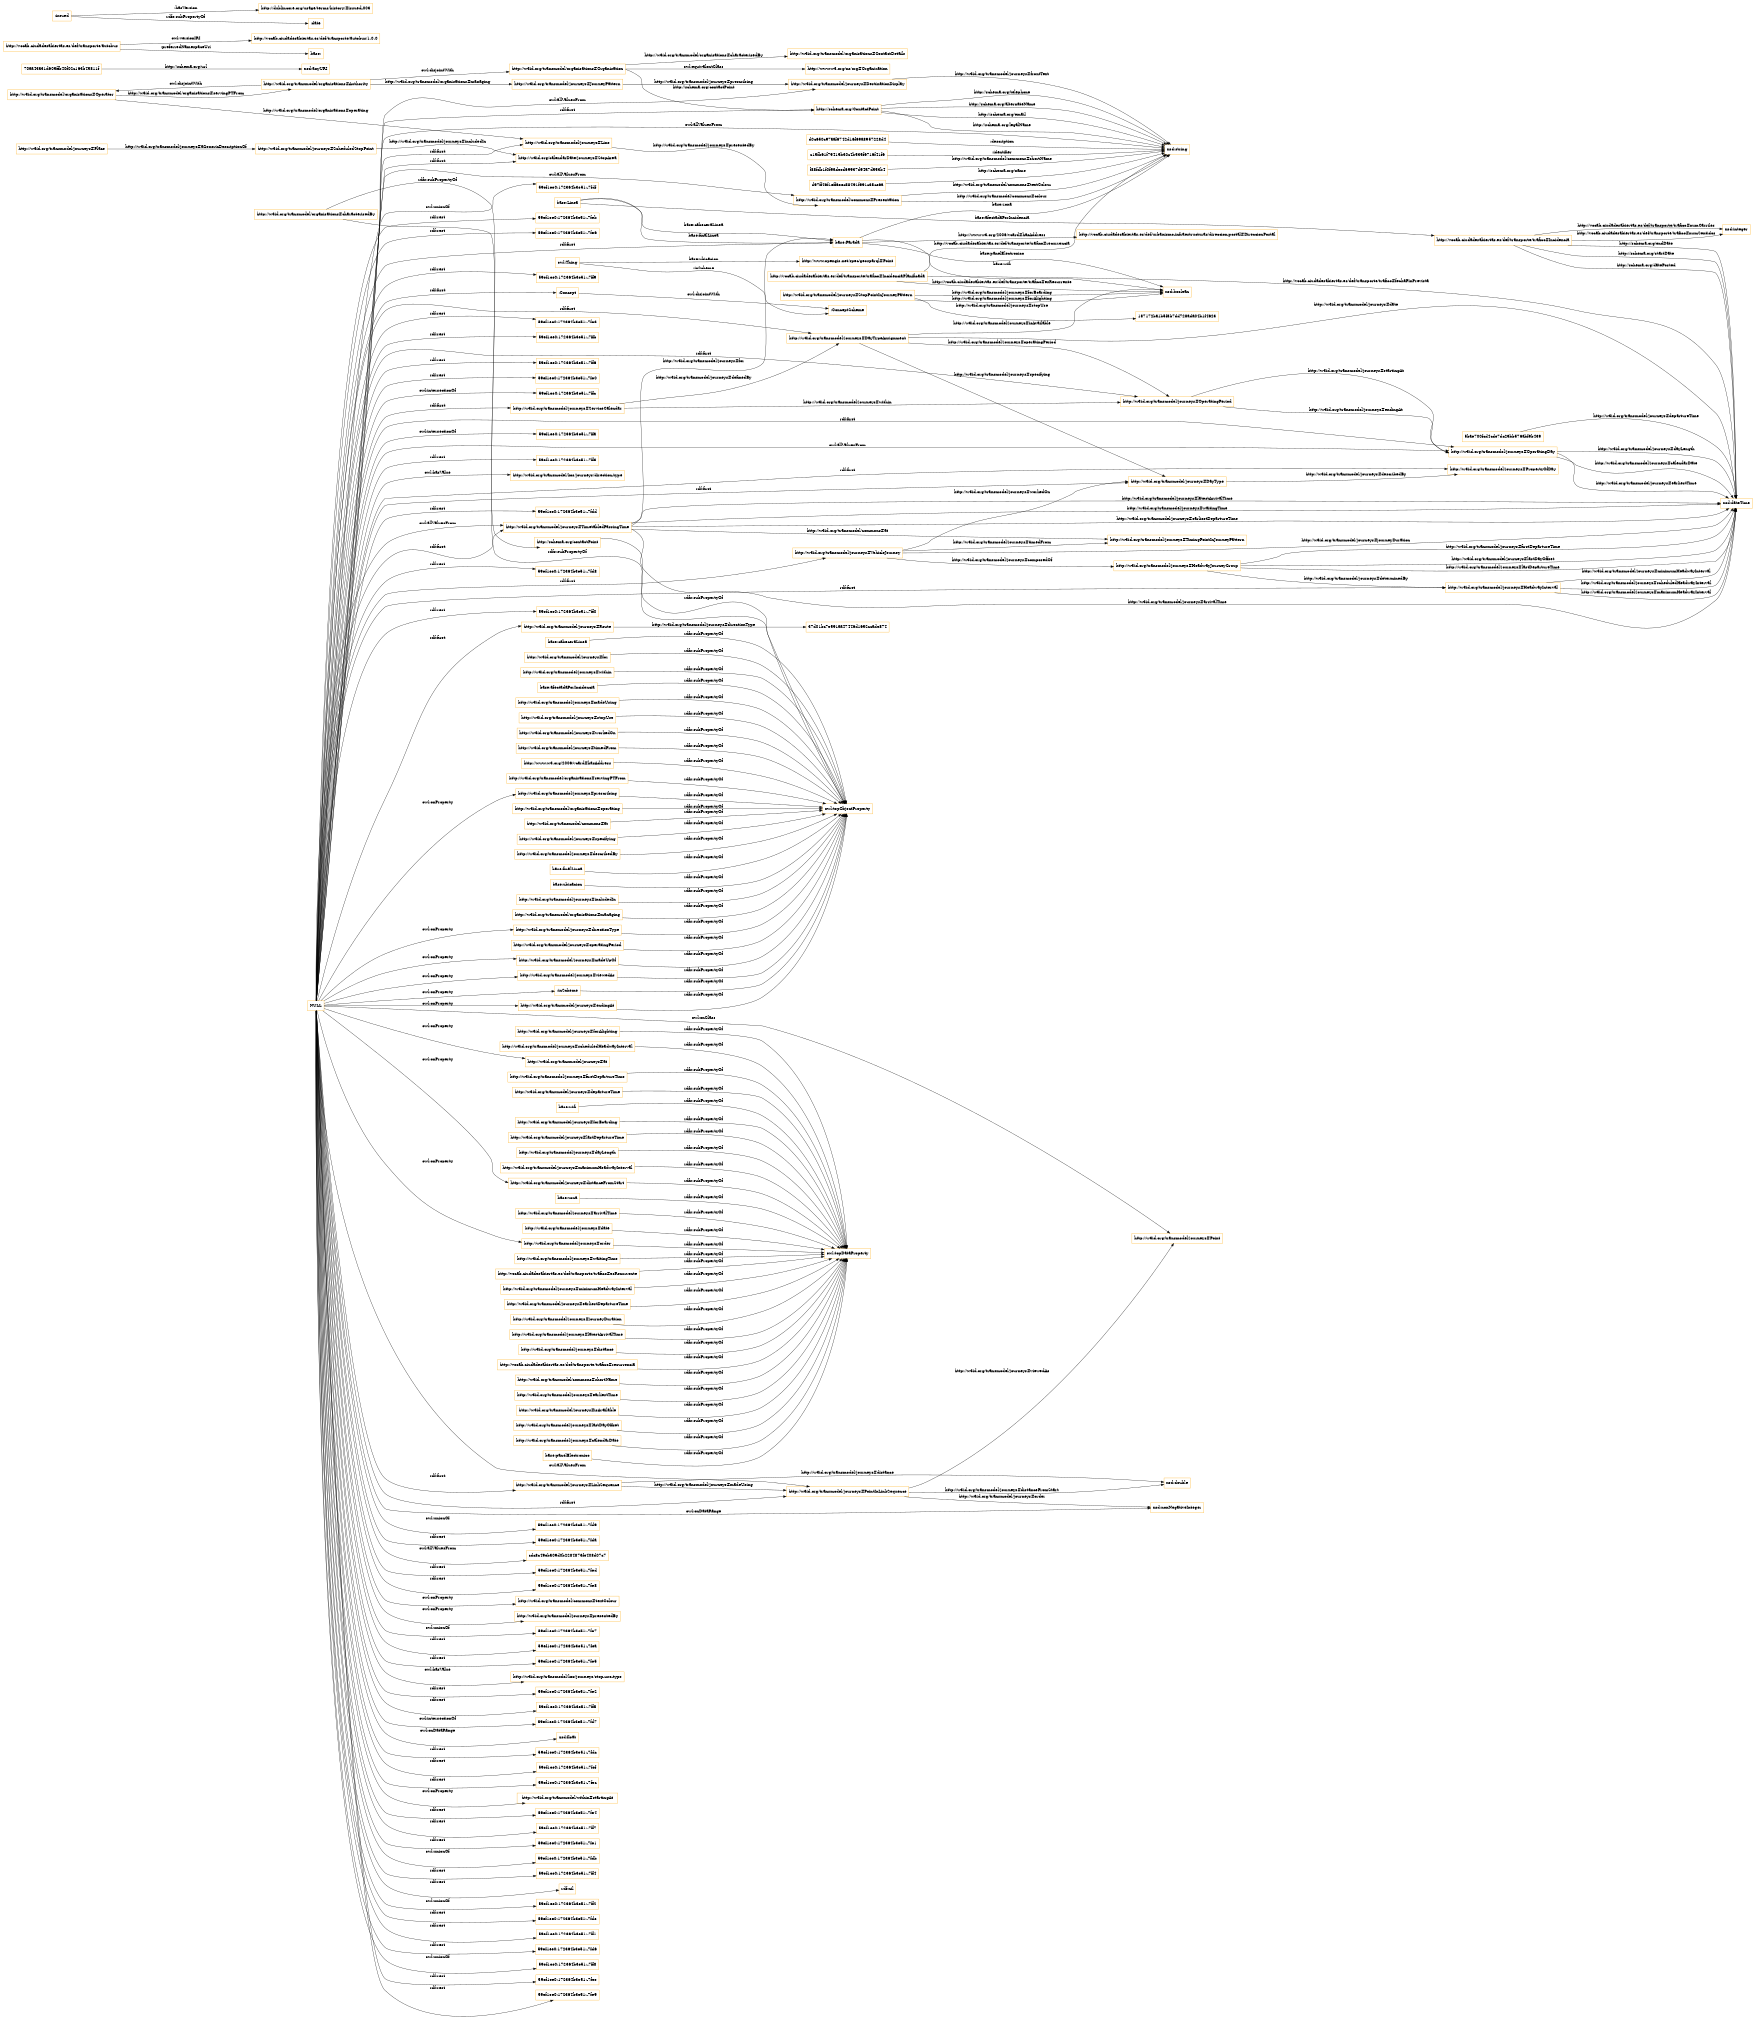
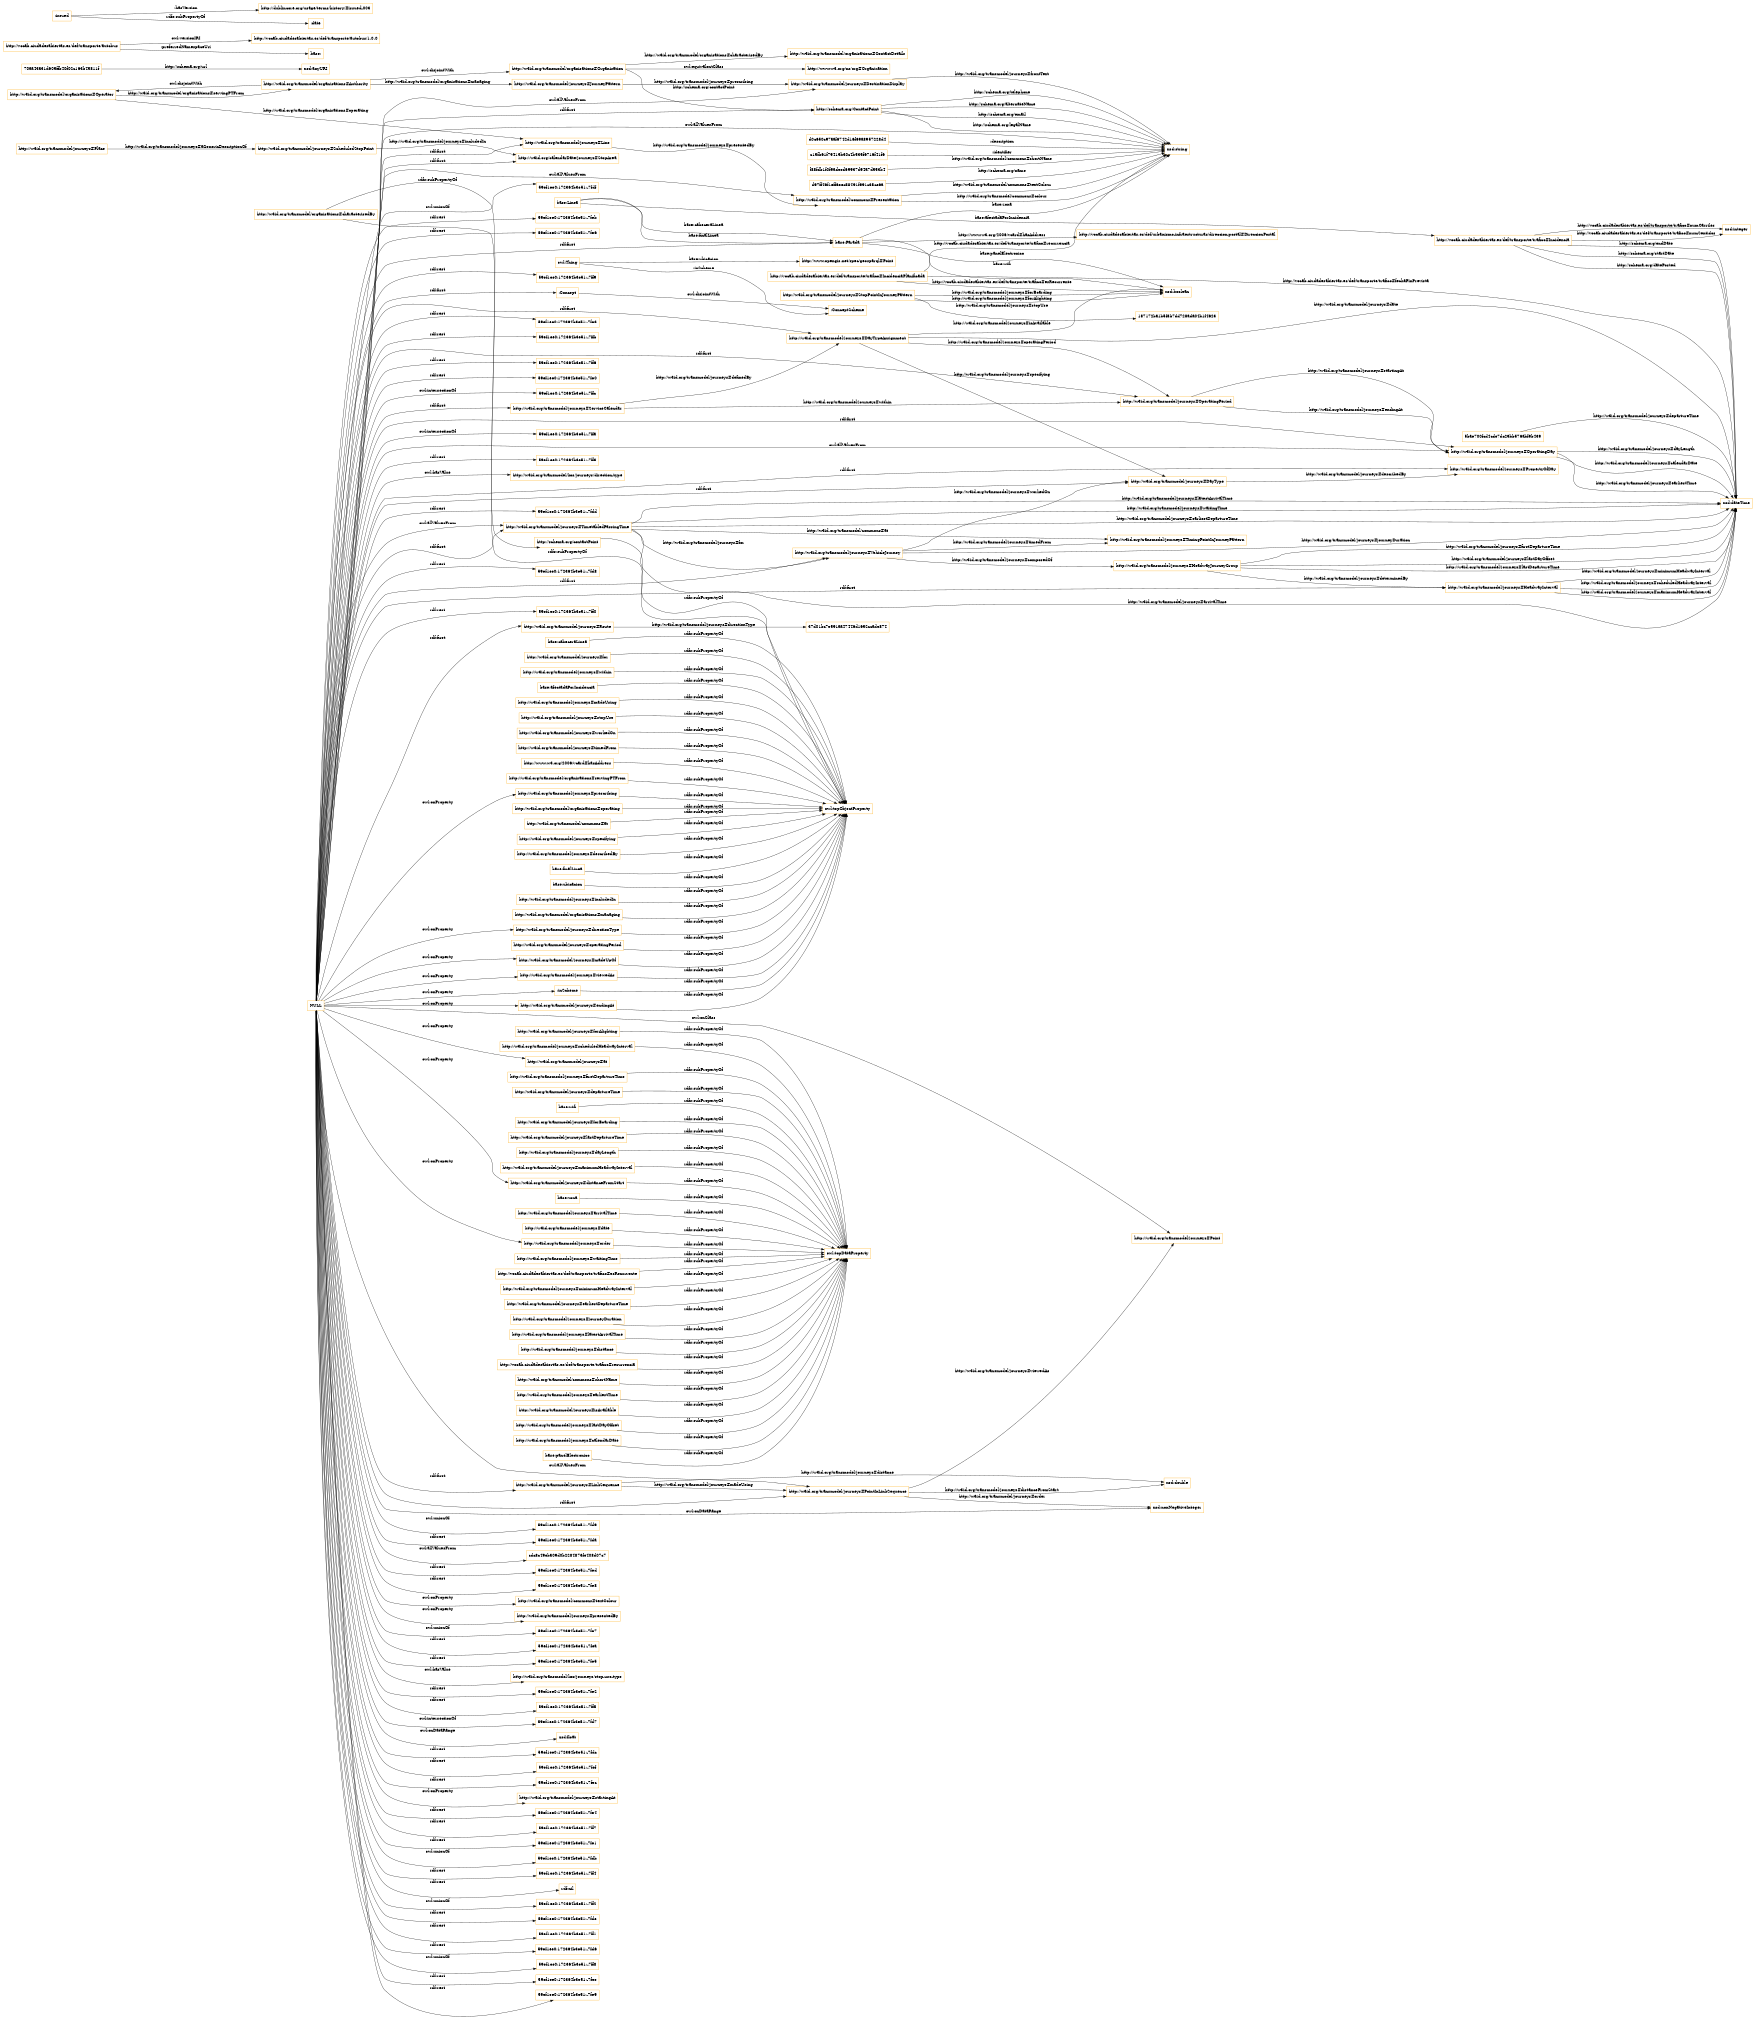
edge "http://w3id.org/transmodel/journeys#TimetabledPassingTime" -> "base:Parada": now "http://w3id.org/transmodel/journeys#TimetabledPassingTime" -> "http://w3id.org/transmodel/journeys#VehicleJourney"
node "http://w3id.org/transmodel/within#startingAt": label "http://w3id.org/transmodel/within#startingAt" -> "http://w3id.org/transmodel/journeys#startingAt"
